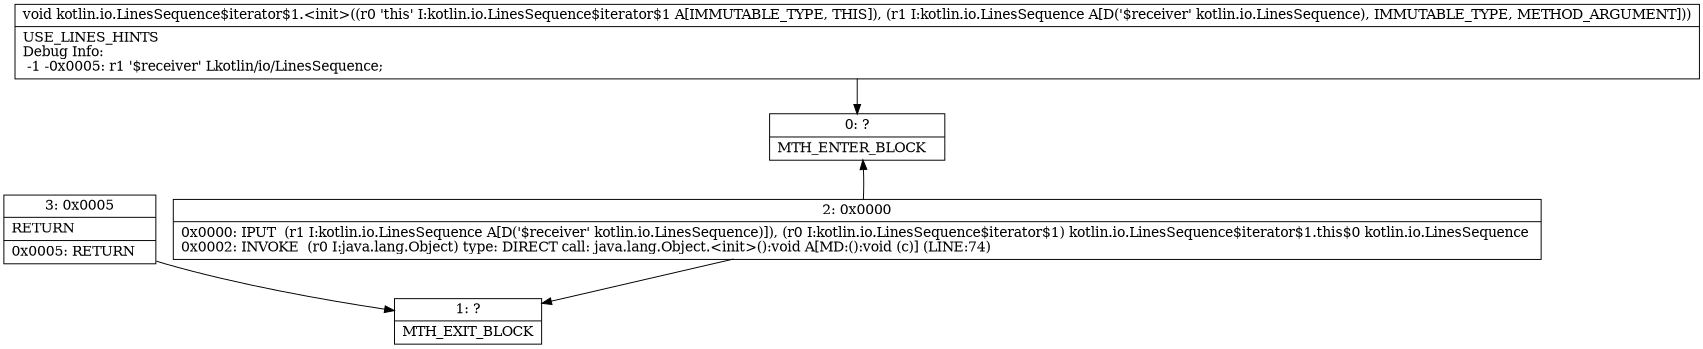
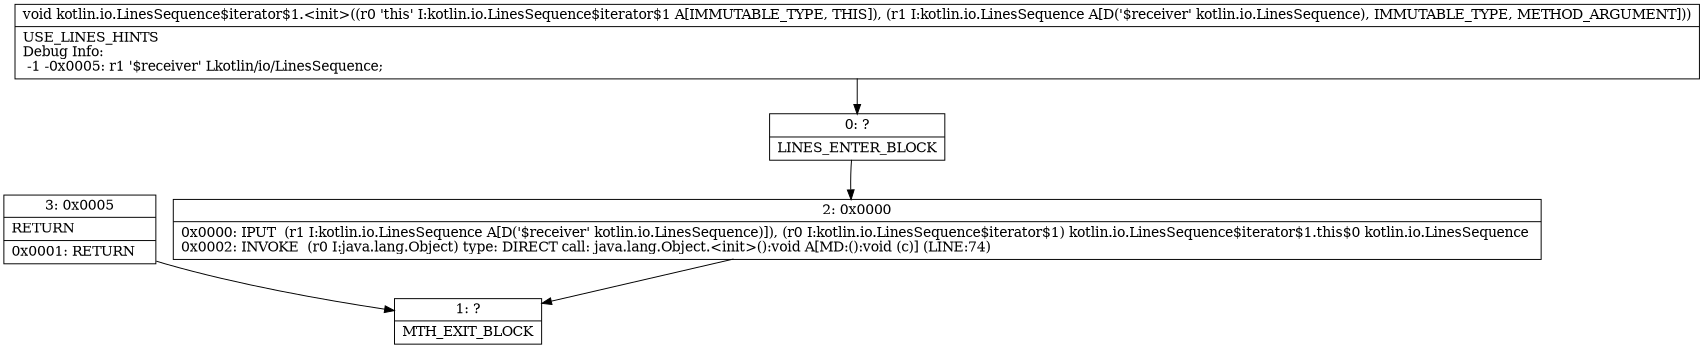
node "0: ?": text "MTH_ENTER_BLOCK" -> "LINES_ENTER_BLOCK"
edge "2: 0x0000" -> "0: ?": reversed
node "3: 0x0005": text "0x0005: RETURN" -> "0x0001: RETURN"
